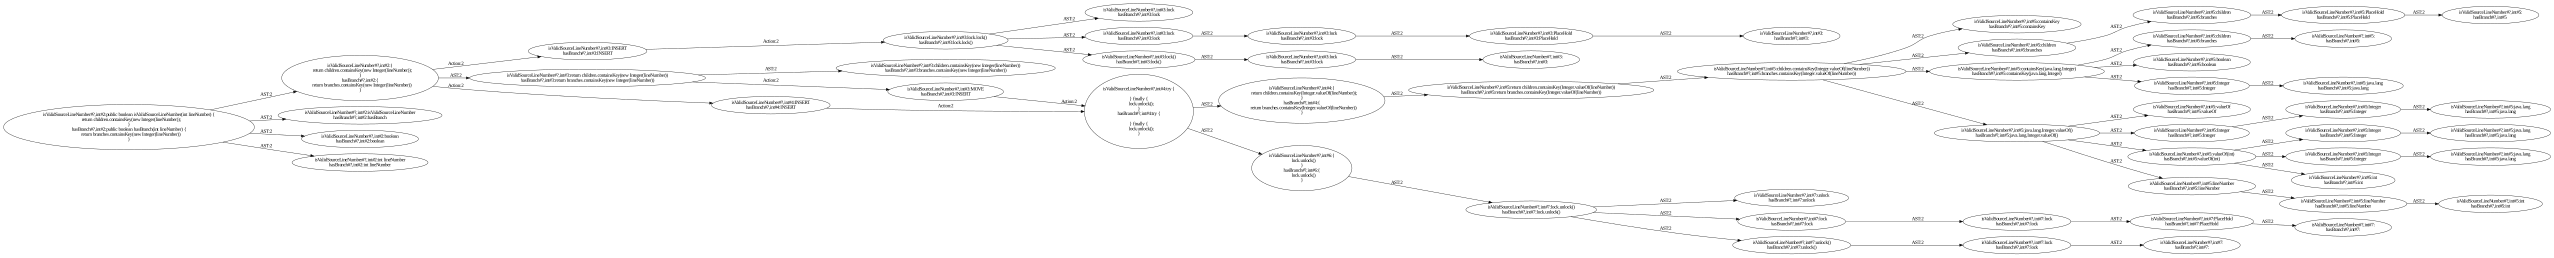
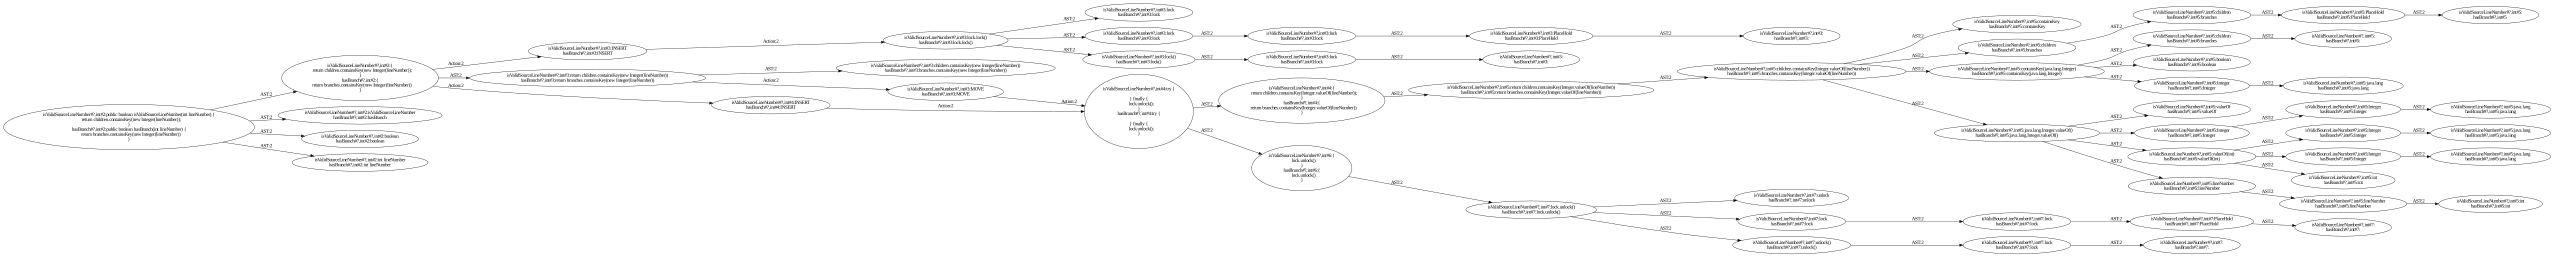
node "isValidSourceLineNumber#?,int#3:MOVE hasBranch#?,int#3:INSERT": label "isValidSourceLineNumber#?,int#3:MOVE hasBranch#?,int#3:INSERT" -> "isValidSourceLineNumber#?,int#3:MOVE hasBranch#?,int#3:MOVE"
